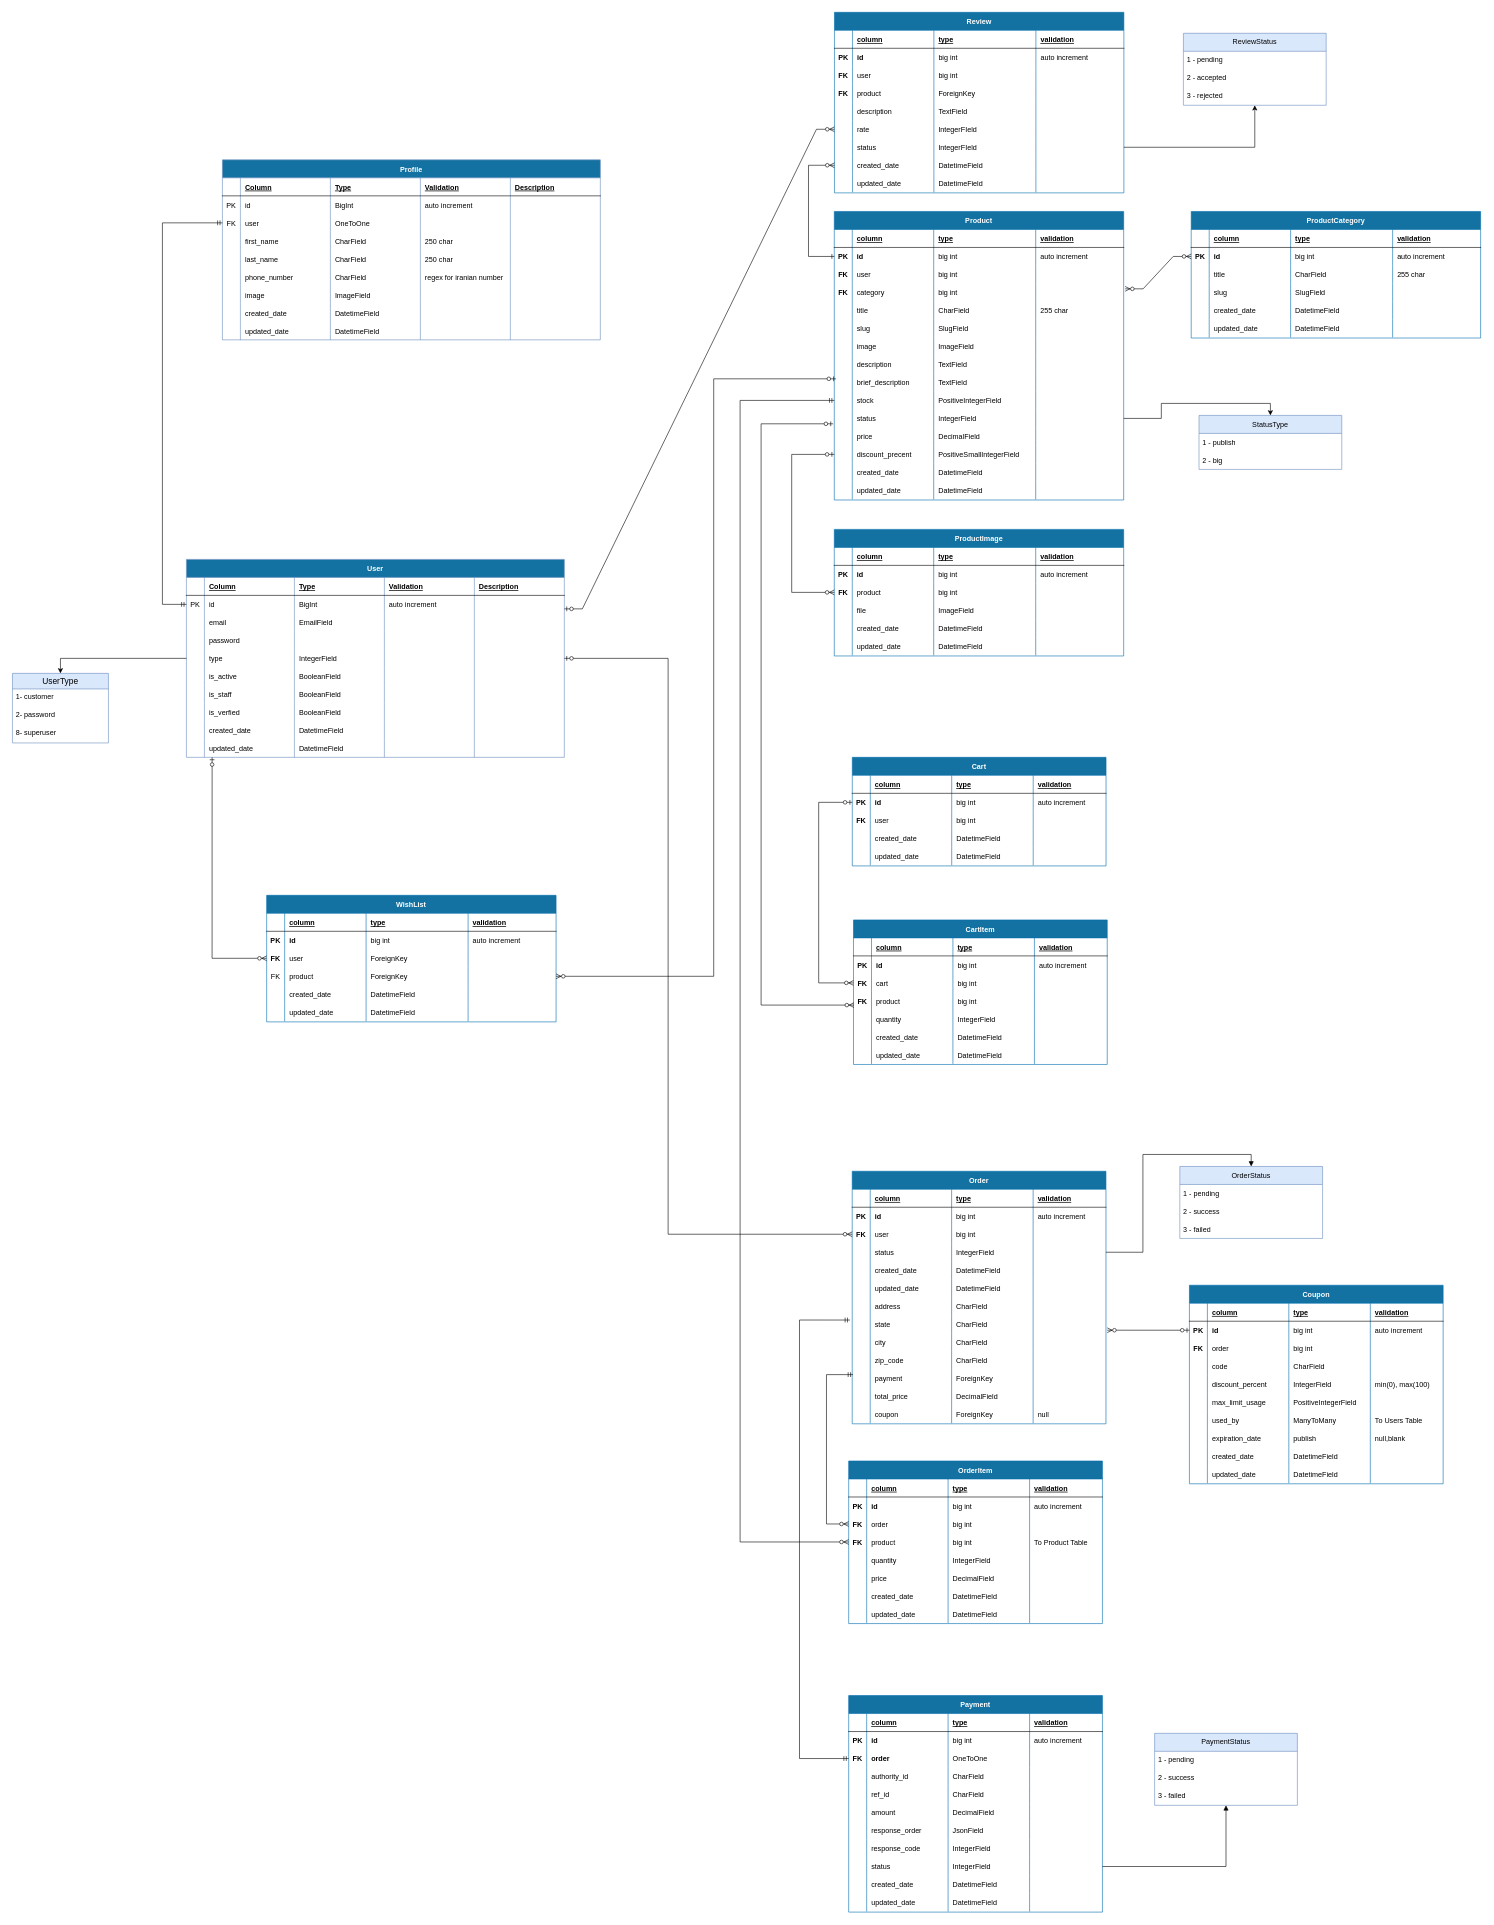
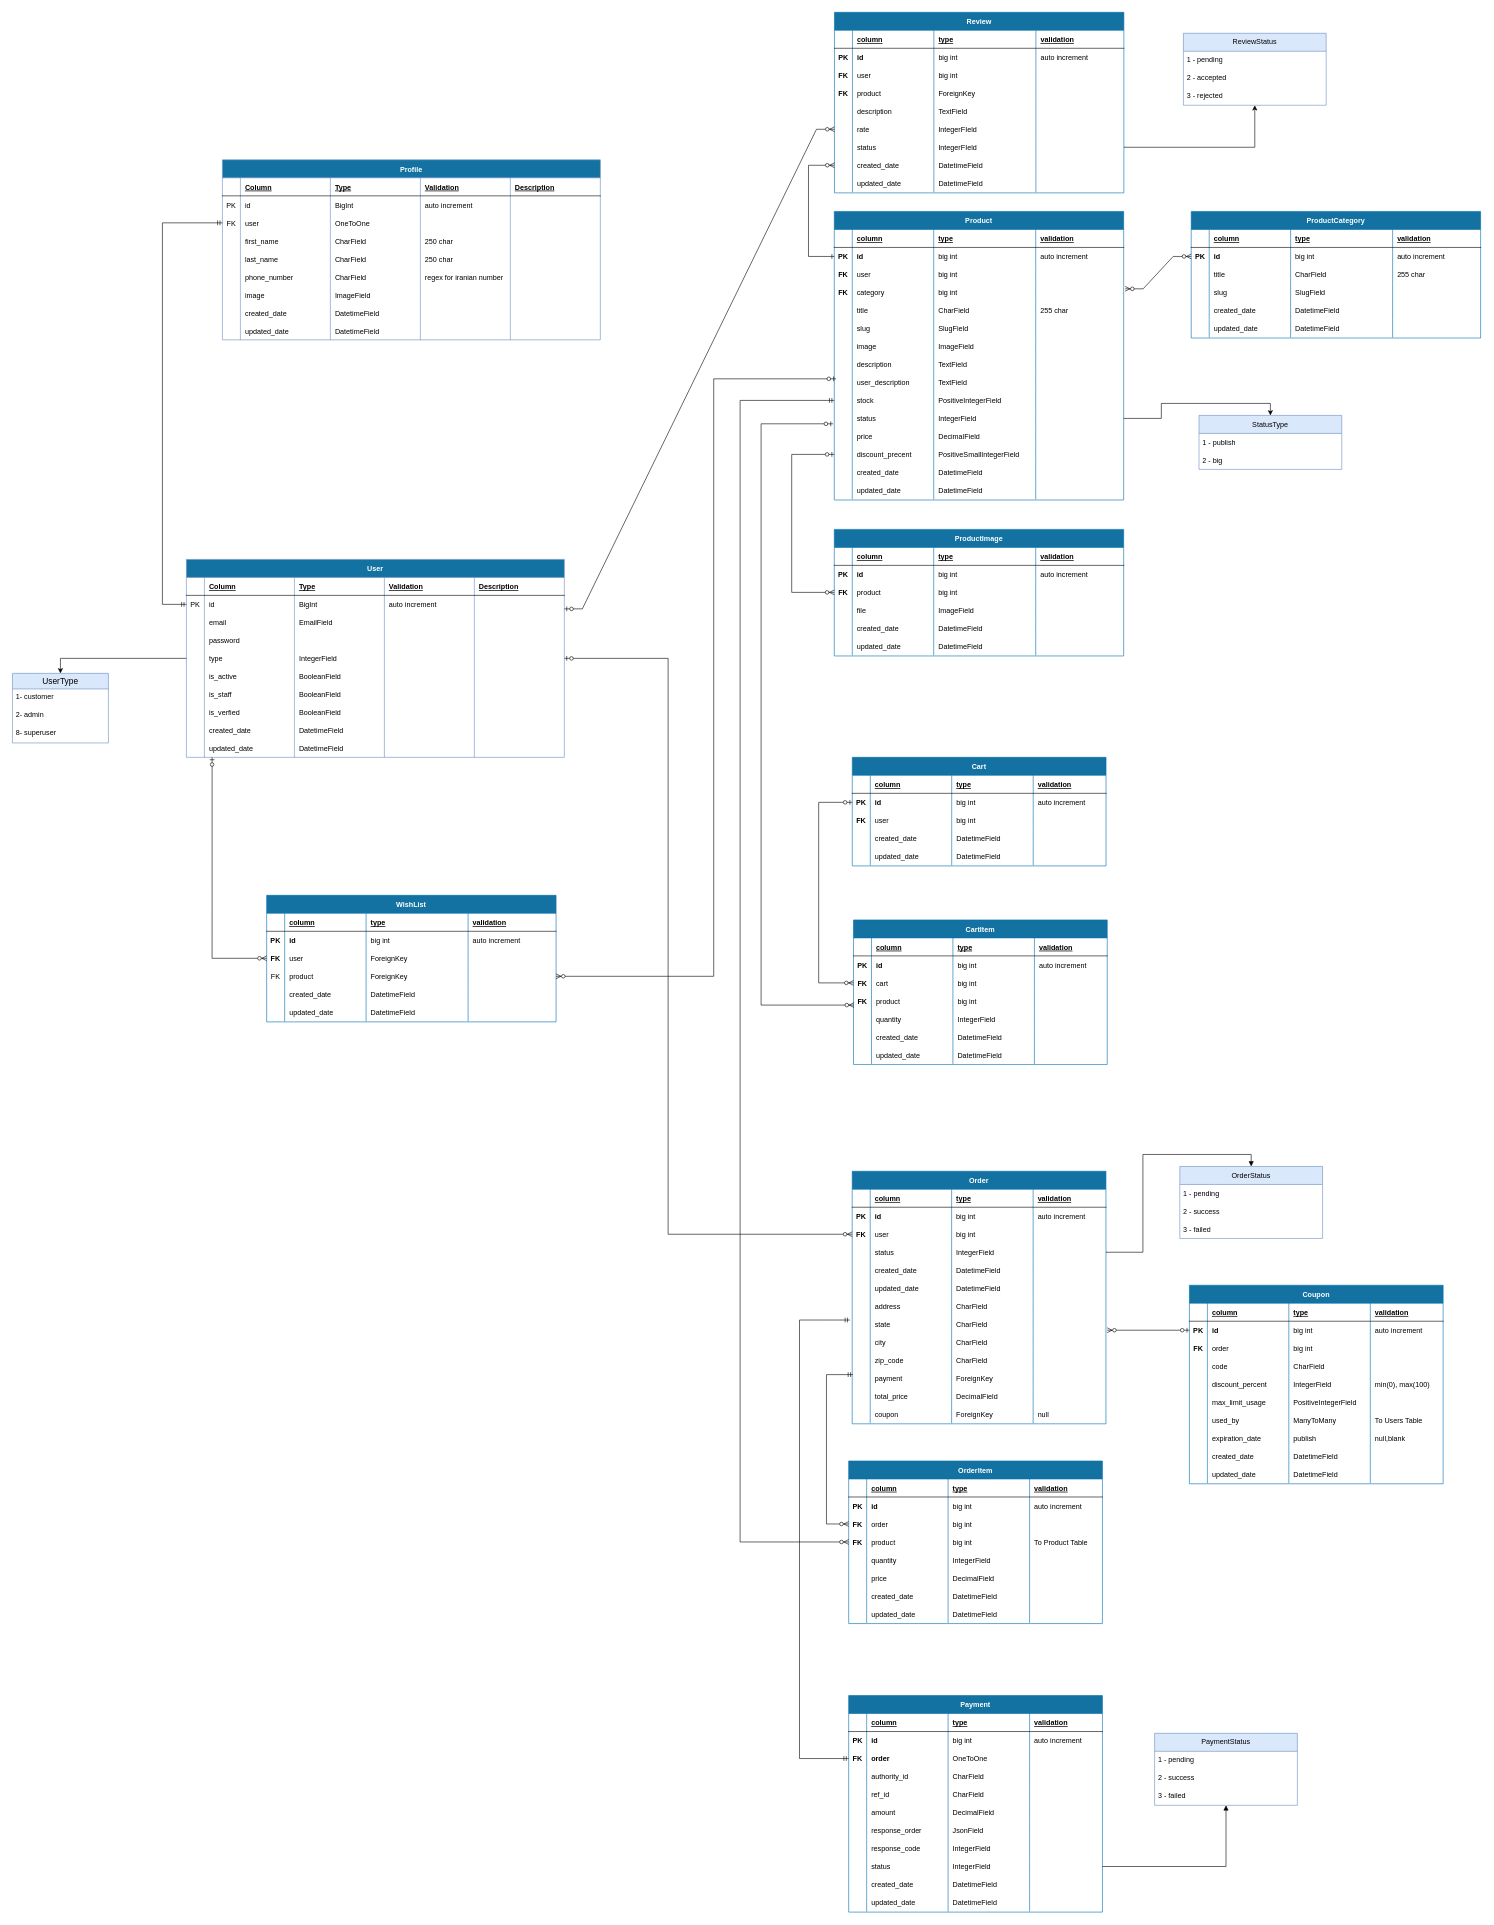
node "brief_description": label "brief_description" -> "user_description"
node "2- password": label "2- password" -> "2- admin"
